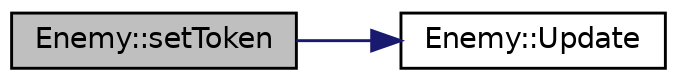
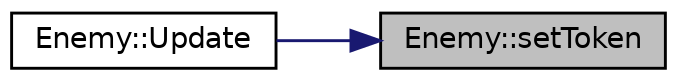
edge "Enemy::setToken" -> "Enemy::Update": reversed
